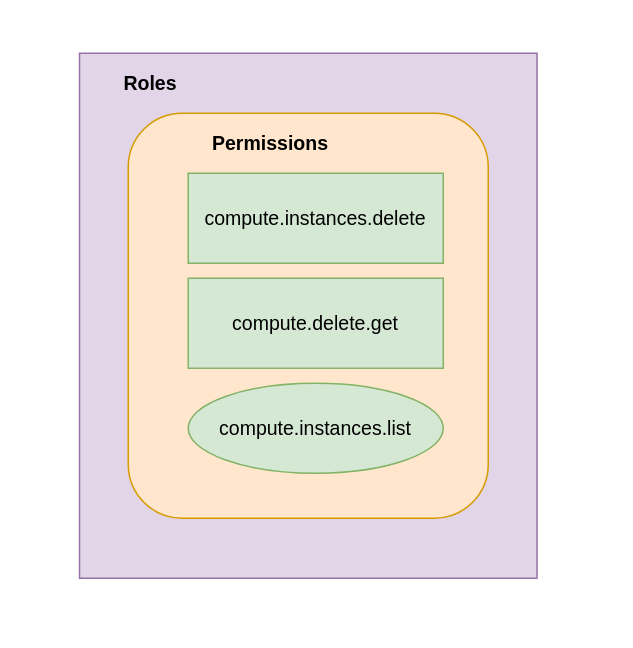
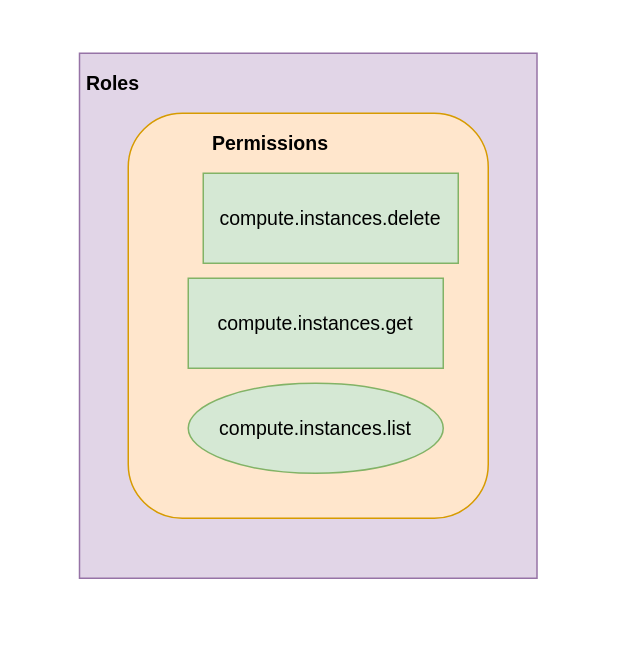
node "Roles": moved (151, 83) -> (113, 83)
node "compute.instances.delete": moved (316, 218) -> (331, 218)
node "compute.delete.get": label "compute.delete.get" -> "compute.instances.get"
